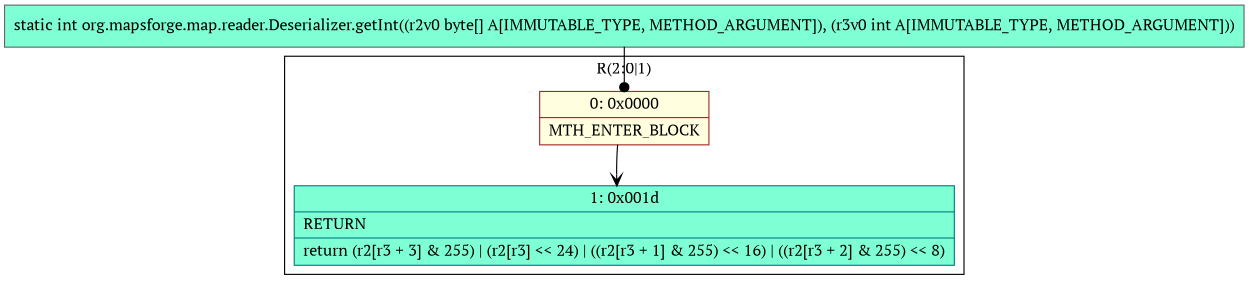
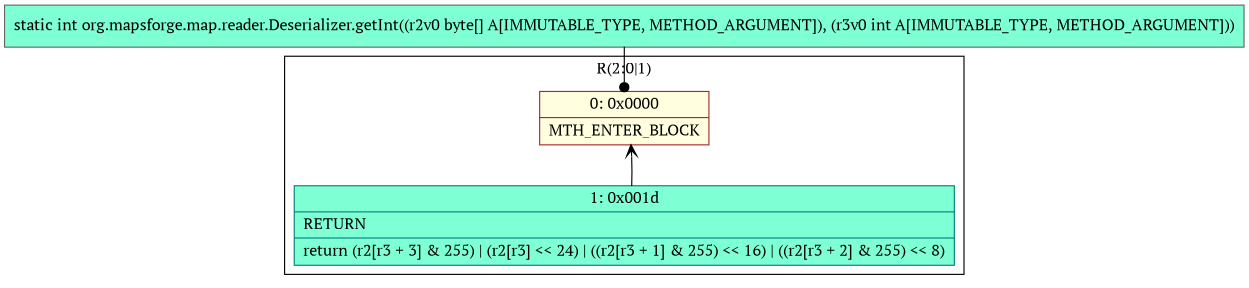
edge "0: 0x0000" -> "1: 0x001d": reversed
